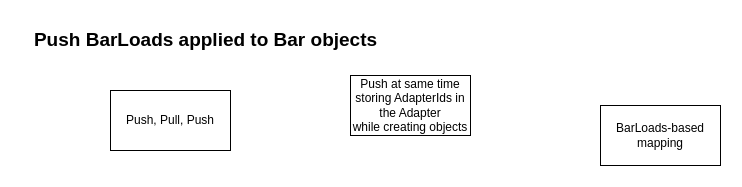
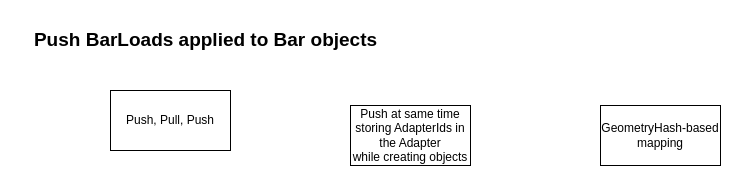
node "Push at same time storing AdapterIds in the Adapter while creating objects": moved (411, 106) -> (411, 136)
node "BarLoads-based mapping": label "BarLoads-based mapping" -> "GeometryHash-based mapping"
